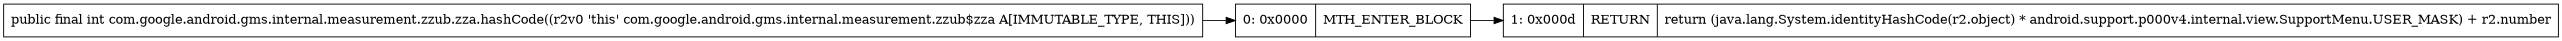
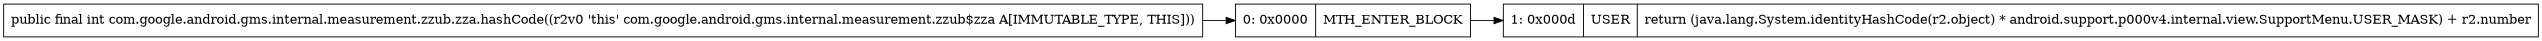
node "1: 0x000d": text "RETURN" -> "USER"
